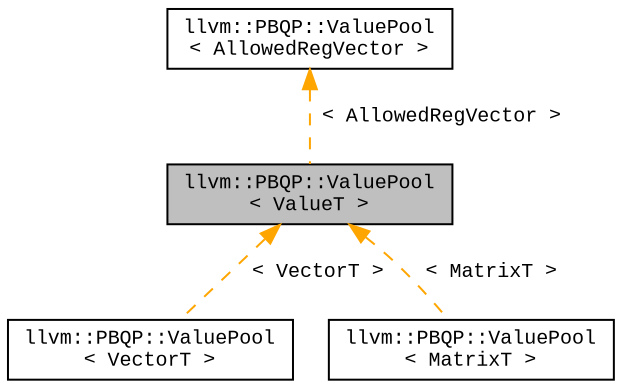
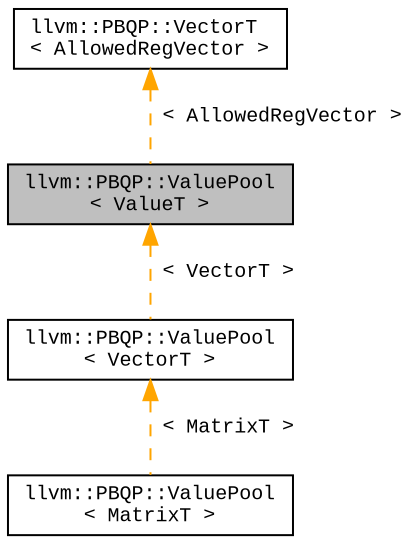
node "llvm::PBQP::ValuePool < AllowedRegVector >": label "llvm::PBQP::ValuePool < AllowedRegVector >" -> "llvm::PBQP::VectorT < AllowedRegVector >"
edge "llvm::PBQP::ValuePool < MatrixT >" -> "llvm::PBQP::ValuePool < ValueT >": now "llvm::PBQP::ValuePool < MatrixT >" -> "llvm::PBQP::ValuePool < VectorT >"
